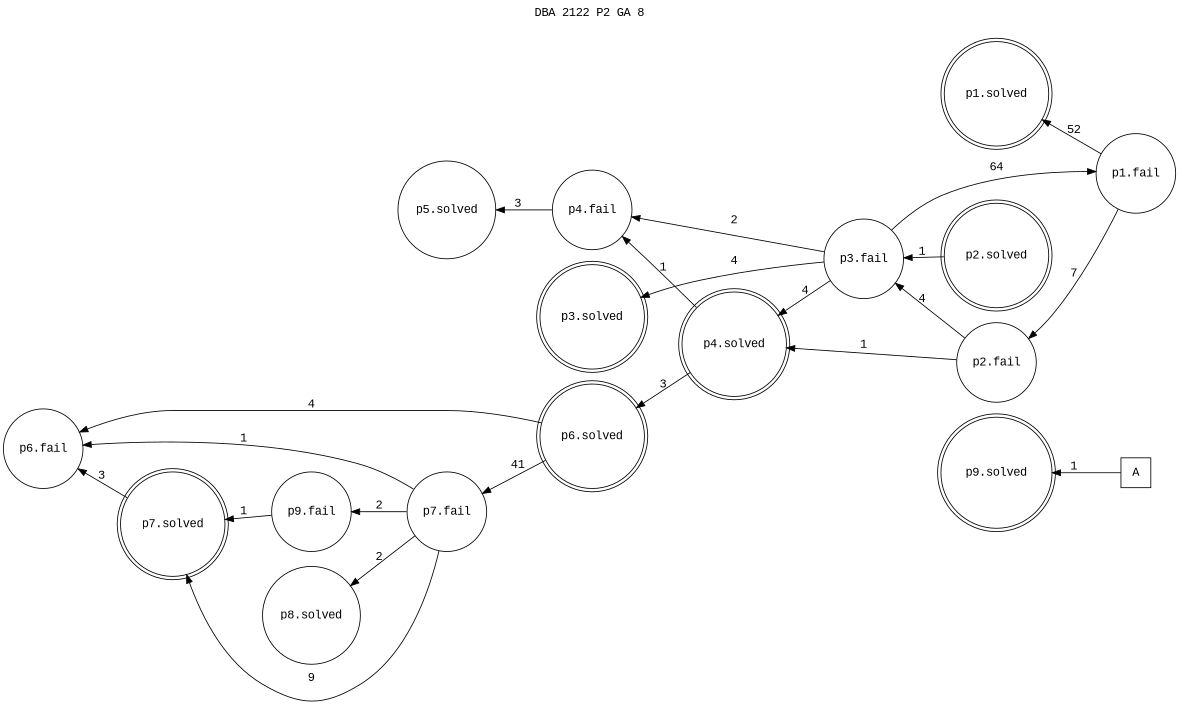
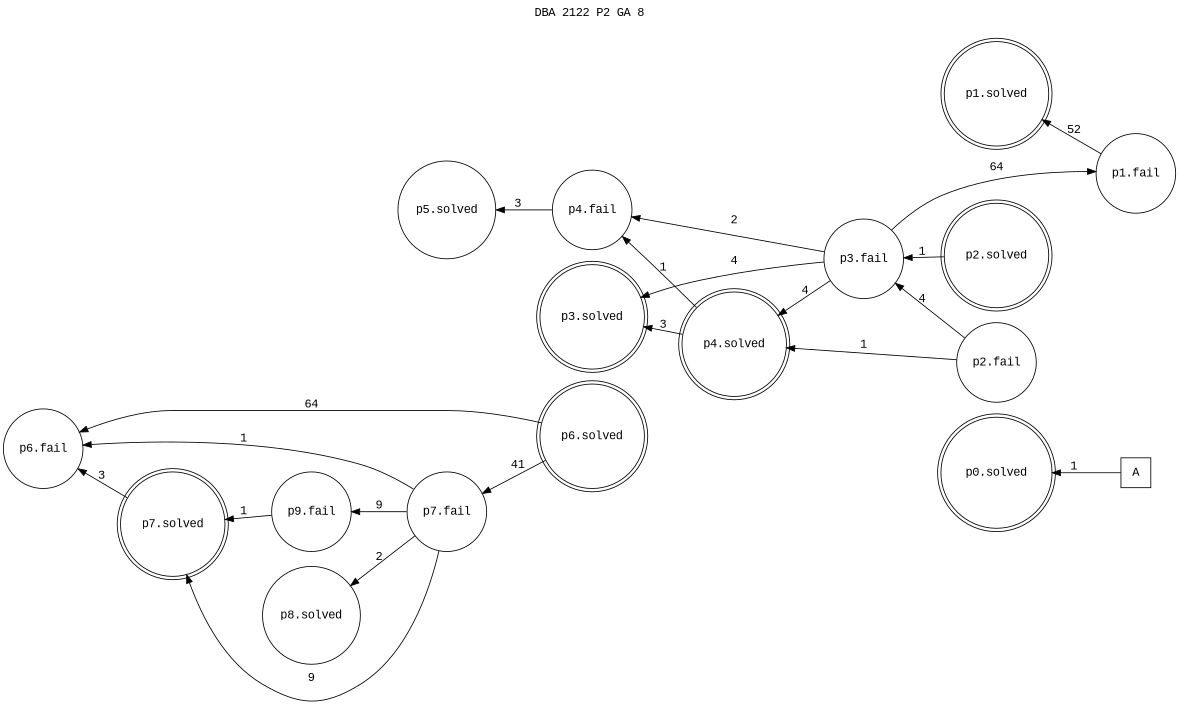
edge "p1.fail" -> "p2.fail": removed, label "7"
edge "p4.solved" -> "p6.solved": now "p4.solved" -> "p3.solved"
edge "p6.solved" -> "p6.fail": label "4" -> "64"
node "p9.solved": label "p9.solved" -> "p0.solved"
edge "p7.fail" -> "p9.fail": label "2" -> "9"
